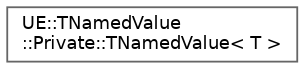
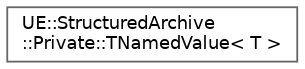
node "UE::TNamedValue ::Private::TNamedValue< T >": label "UE::TNamedValue ::Private::TNamedValue< T >" -> "UE::StructuredArchive ::Private::TNamedValue< T >"
